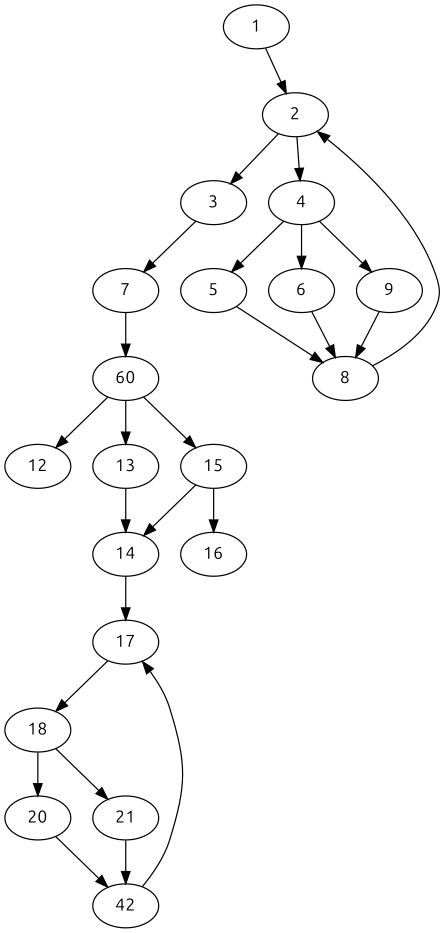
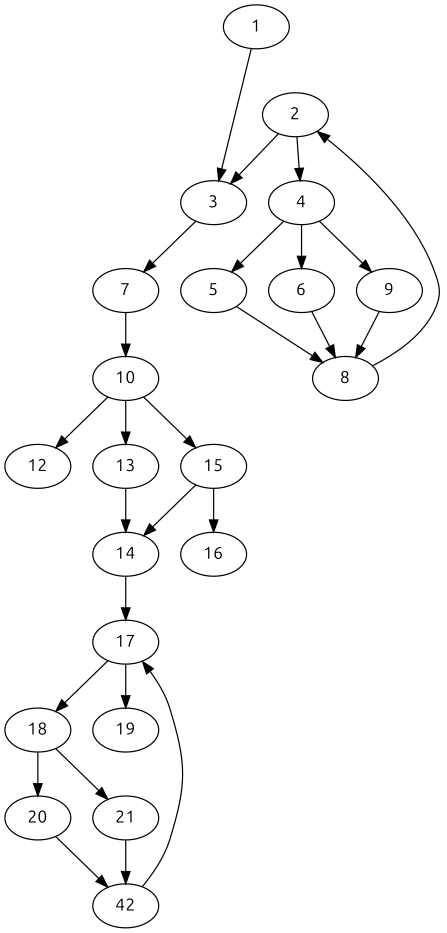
edge "1" -> "2": now "1" -> "3"
node "60": label "60" -> "10"
node "19": added
